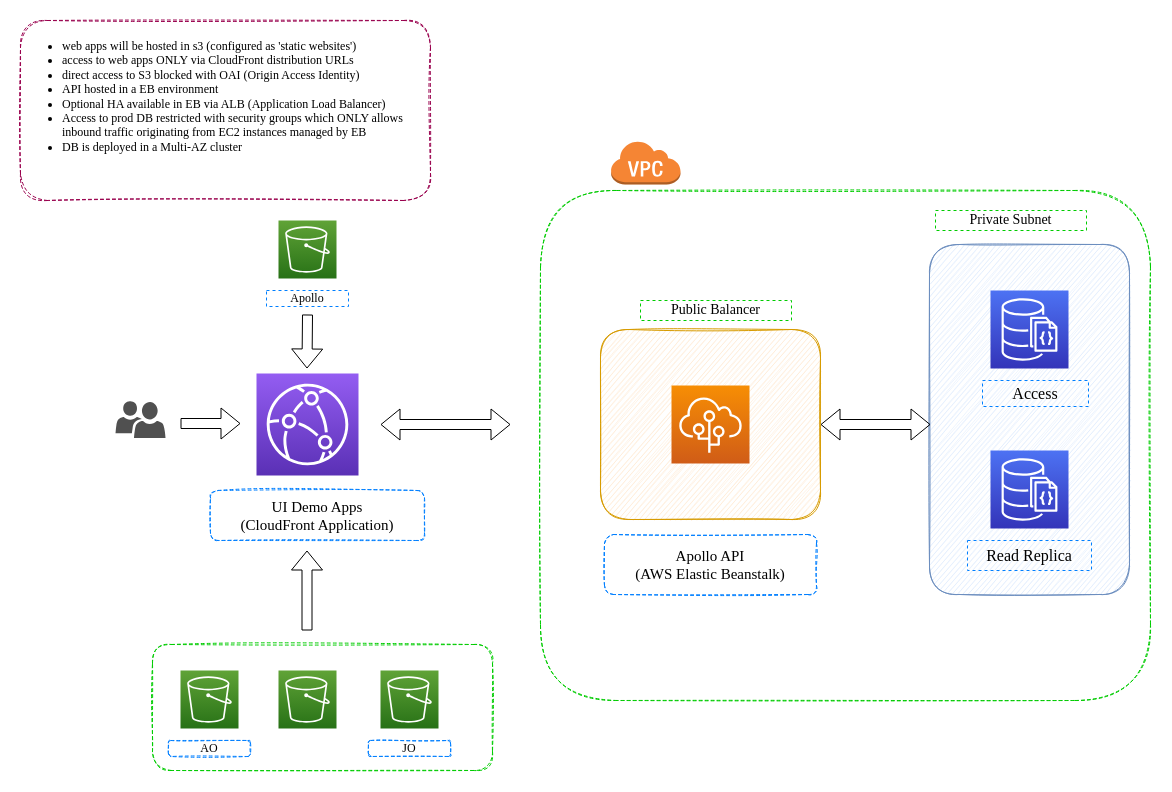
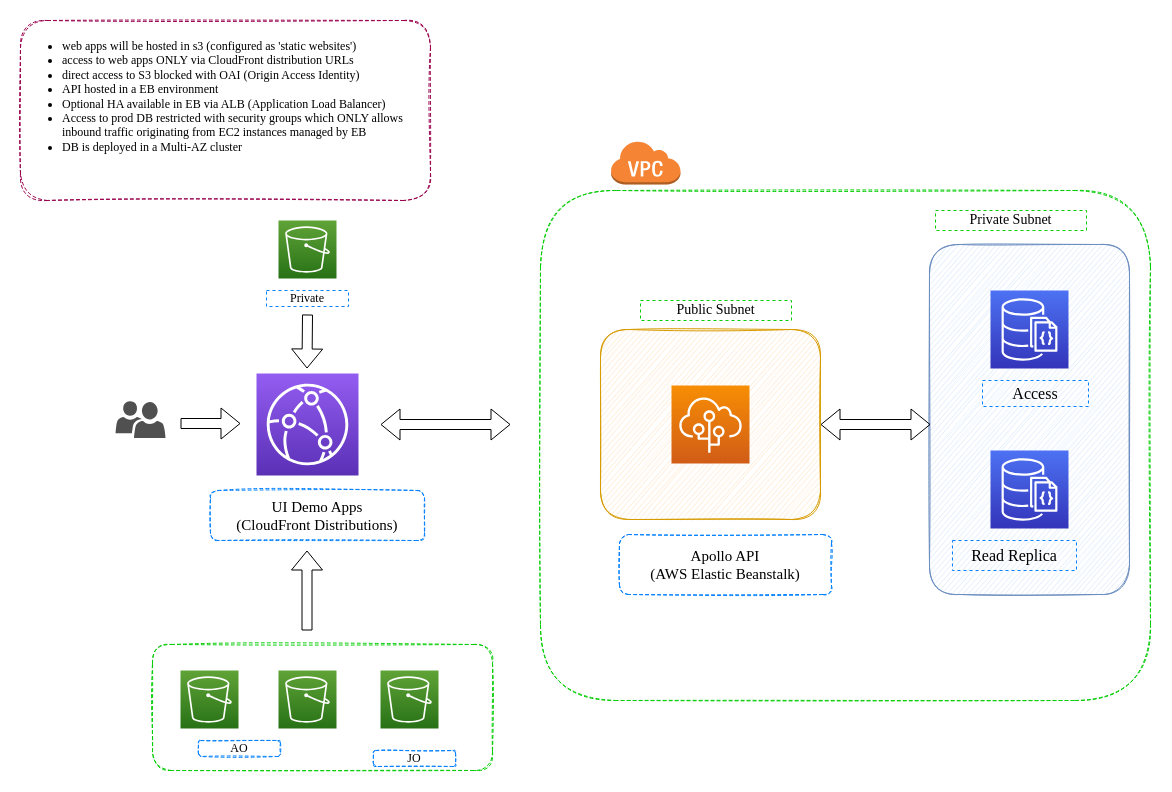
node "Apollo": label "Apollo" -> "Private"
node "Public Balancer": label "Public Balancer" -> "Public Subnet"
node "UI Demo Apps (CloudFront Application)": label "UI Demo Apps (CloudFront Application)" -> "UI Demo Apps (CloudFront Distributions)"
node "Read Replica": moved (1030, 556) -> (1015, 556)
node "Apollo API (AWS Elastic Beanstalk)": moved (711, 565) -> (726, 565)
node "AO": moved (210, 749) -> (240, 749)
node "JO": moved (410, 749) -> (415, 759)
